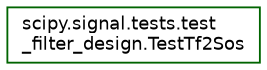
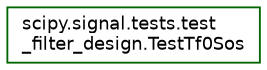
node "scipy.signal.tests.test _filter_design.TestTf2Sos": label "scipy.signal.tests.test _filter_design.TestTf2Sos" -> "scipy.signal.tests.test _filter_design.TestTf0Sos"
